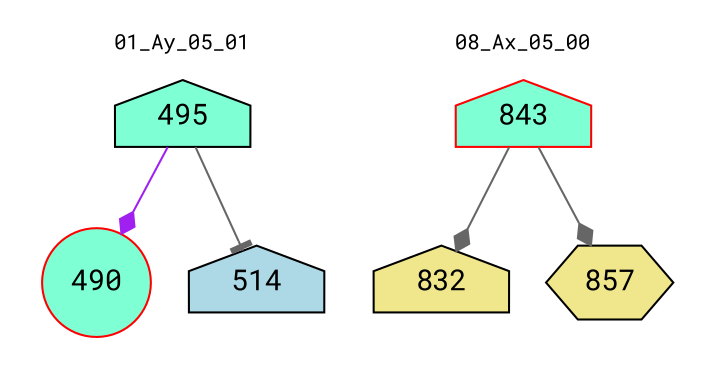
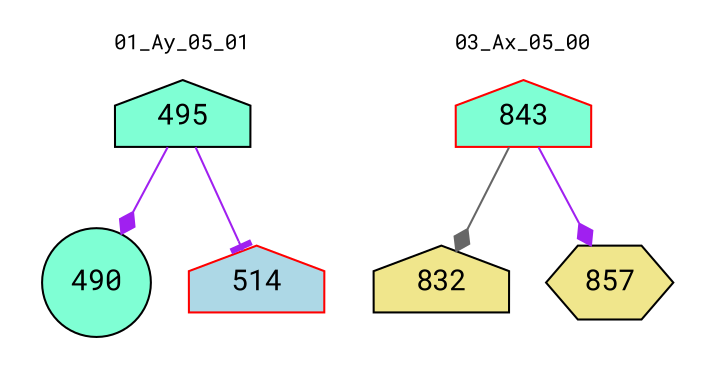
cluster "08_Ax_05_00": label "08_Ax_05_00" -> "03_Ax_05_00"
edge "843" -> "857": color gray40 -> purple
edge "495" -> "514": color gray40 -> purple
node "490": color red -> black
node "514": color black -> red
